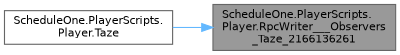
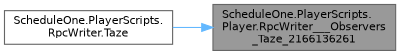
node "ScheduleOne.PlayerScripts. Player.Taze": label "ScheduleOne.PlayerScripts. Player.Taze" -> "ScheduleOne.PlayerScripts. RpcWriter.Taze"
